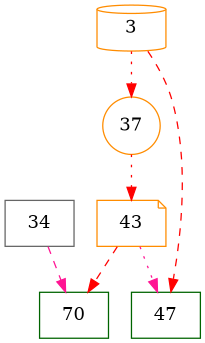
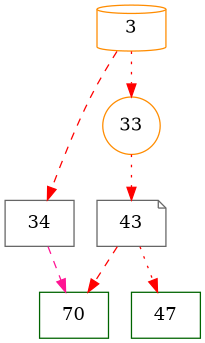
node "37": label "37" -> "33"
edge "3" -> "47": now "3" -> "34"
node "43": color darkorange -> gray40
edge "43" -> "47": color deeppink -> red
